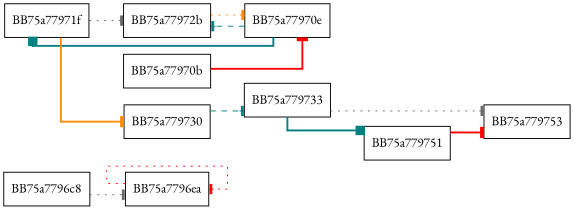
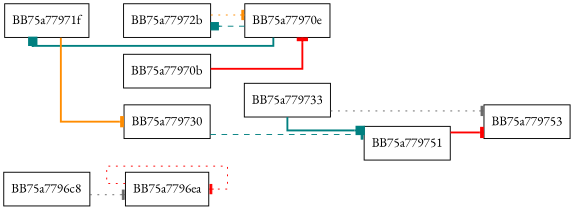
edge "BB75a77971f" -> "BB75a77972b": removed
edge "BB75a77970e" -> "BB75a77972b": arrowhead tee -> box
edge "BB75a779730" -> "BB75a779733": now "BB75a779730" -> "BB75a779751"
